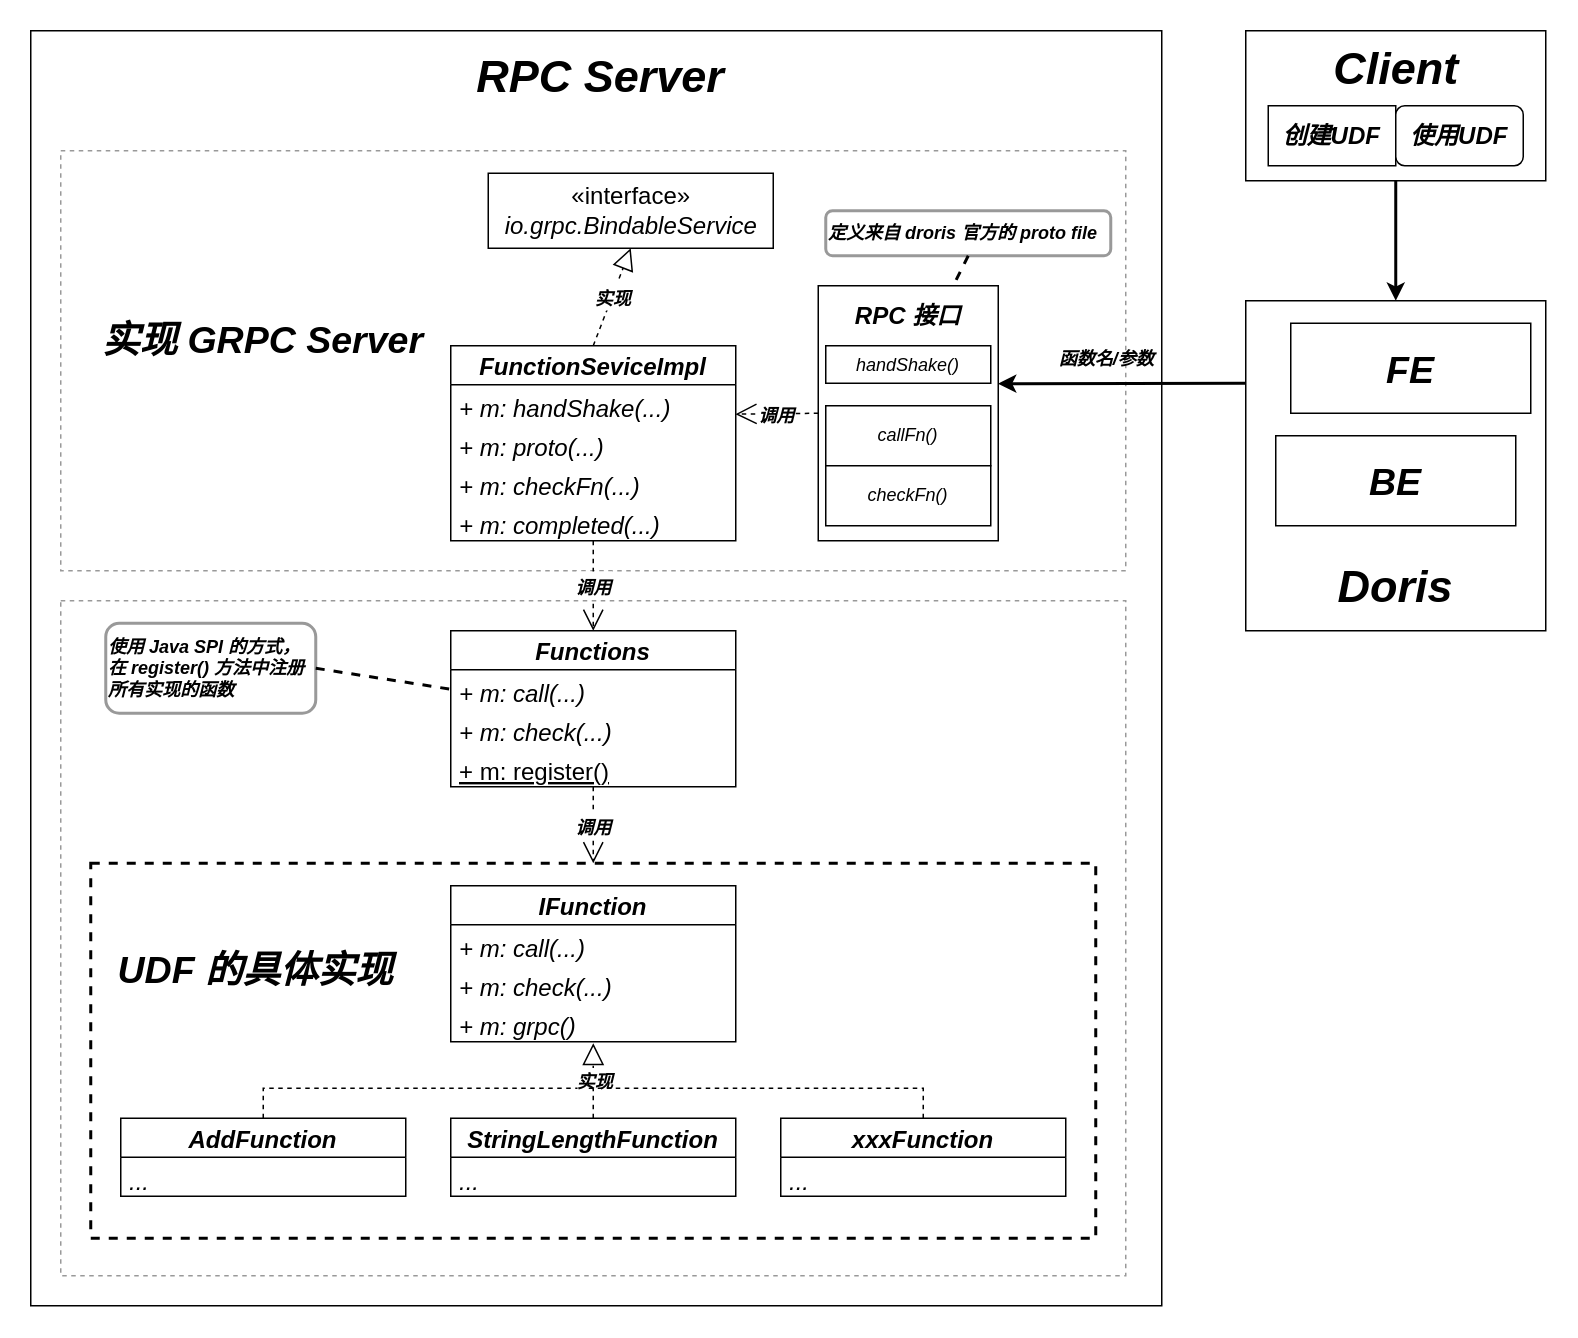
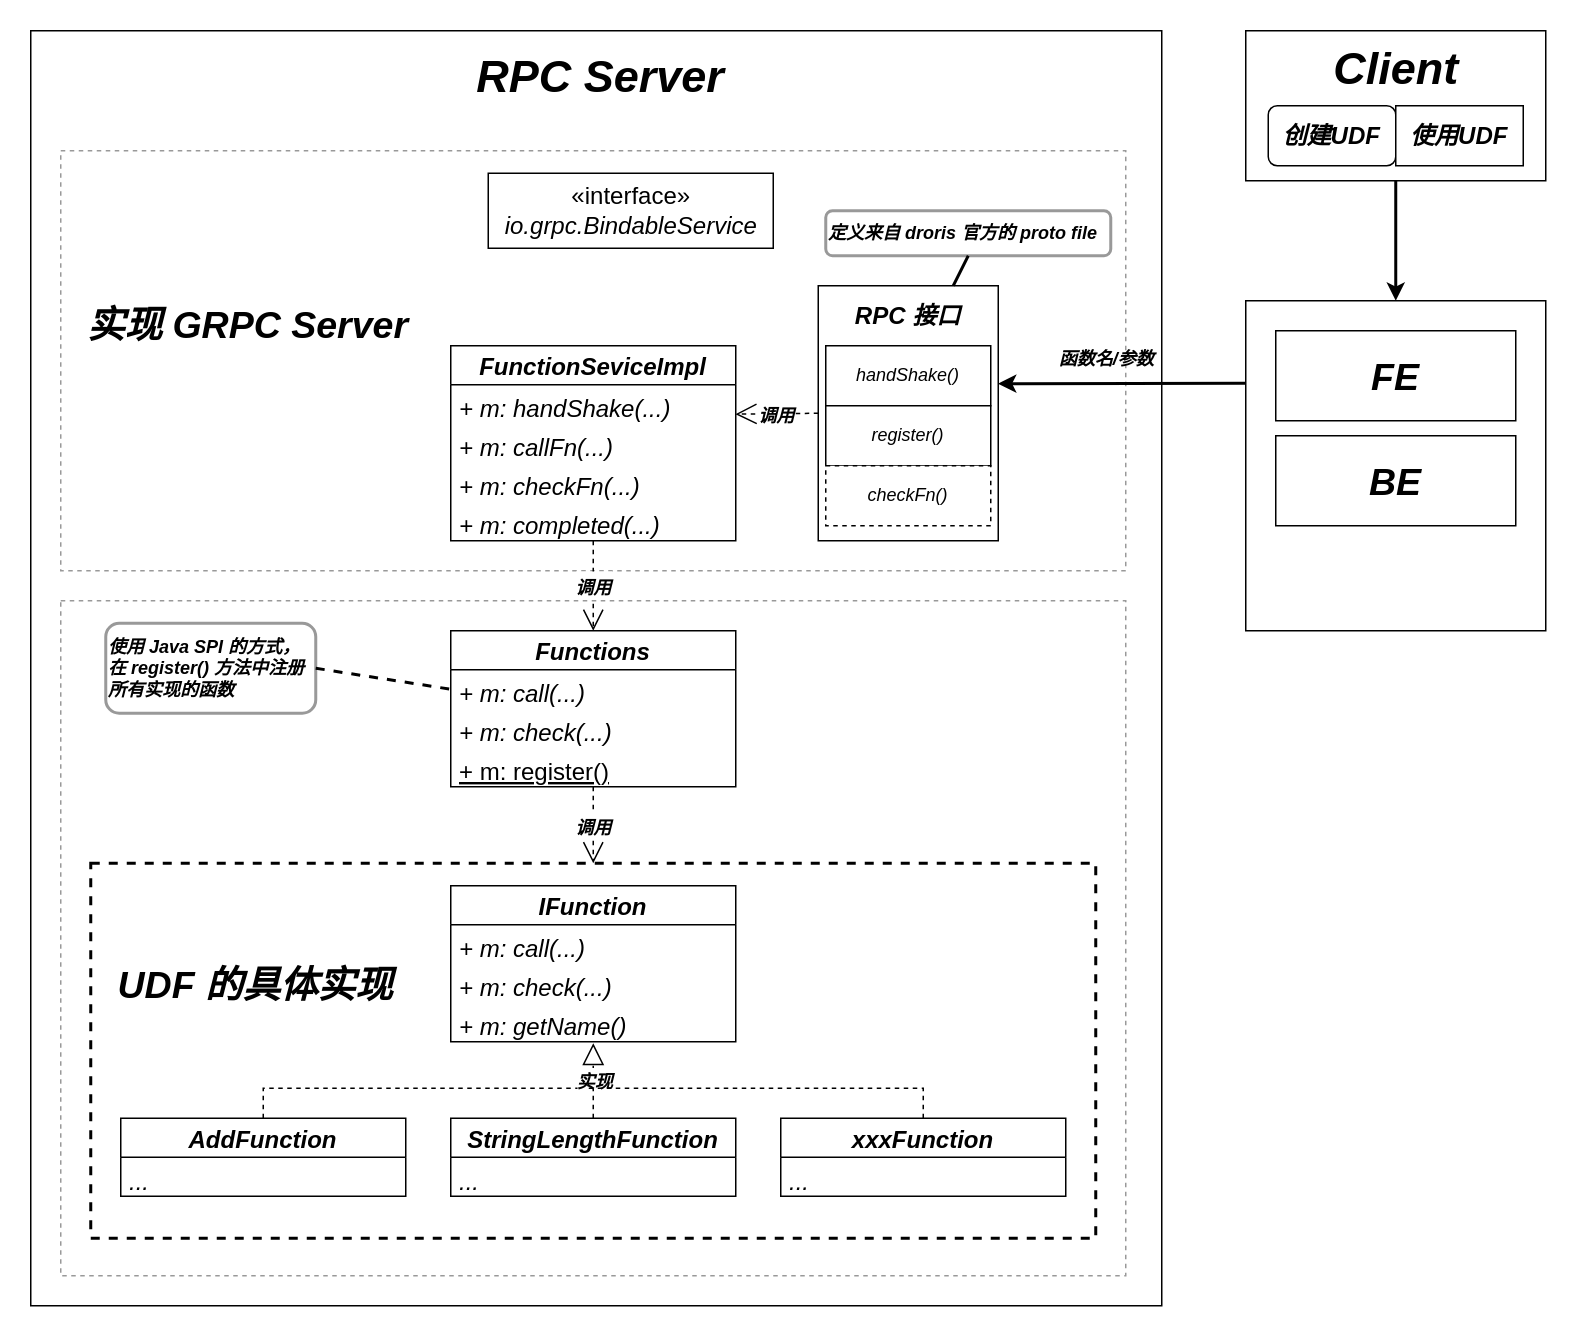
node "创建UDF": shape rectangle -> rounded rectangle
node "使用UDF": shape rounded rectangle -> rectangle
edge "定义来自 droris 官方的 proto file" -- "RPC 接口": style dashed -> solid
edge "FunctionSeviceImpl" -> "«interface» io.grpc.BindableService": removed, label "实现"
node "实现 GRPC Server": moved (263, 338) -> (248, 323)
node "handShake()": size 165x38 -> 165x60
node "FE": moved (1411, 368) -> (1396, 376)
node "callFn()": label "callFn()" -> "register()"
node "+ m: proto(...)": label "+ m: proto(...)" -> "+ m: callFn(...)"
node "checkFn()": style solid -> dashed
node "Doris": removed
node "UDF 的具体实现": moved (256, 968) -> (256, 983)
node "+ m: grpc()": label "+ m: grpc()" -> "+ m: getName()"
